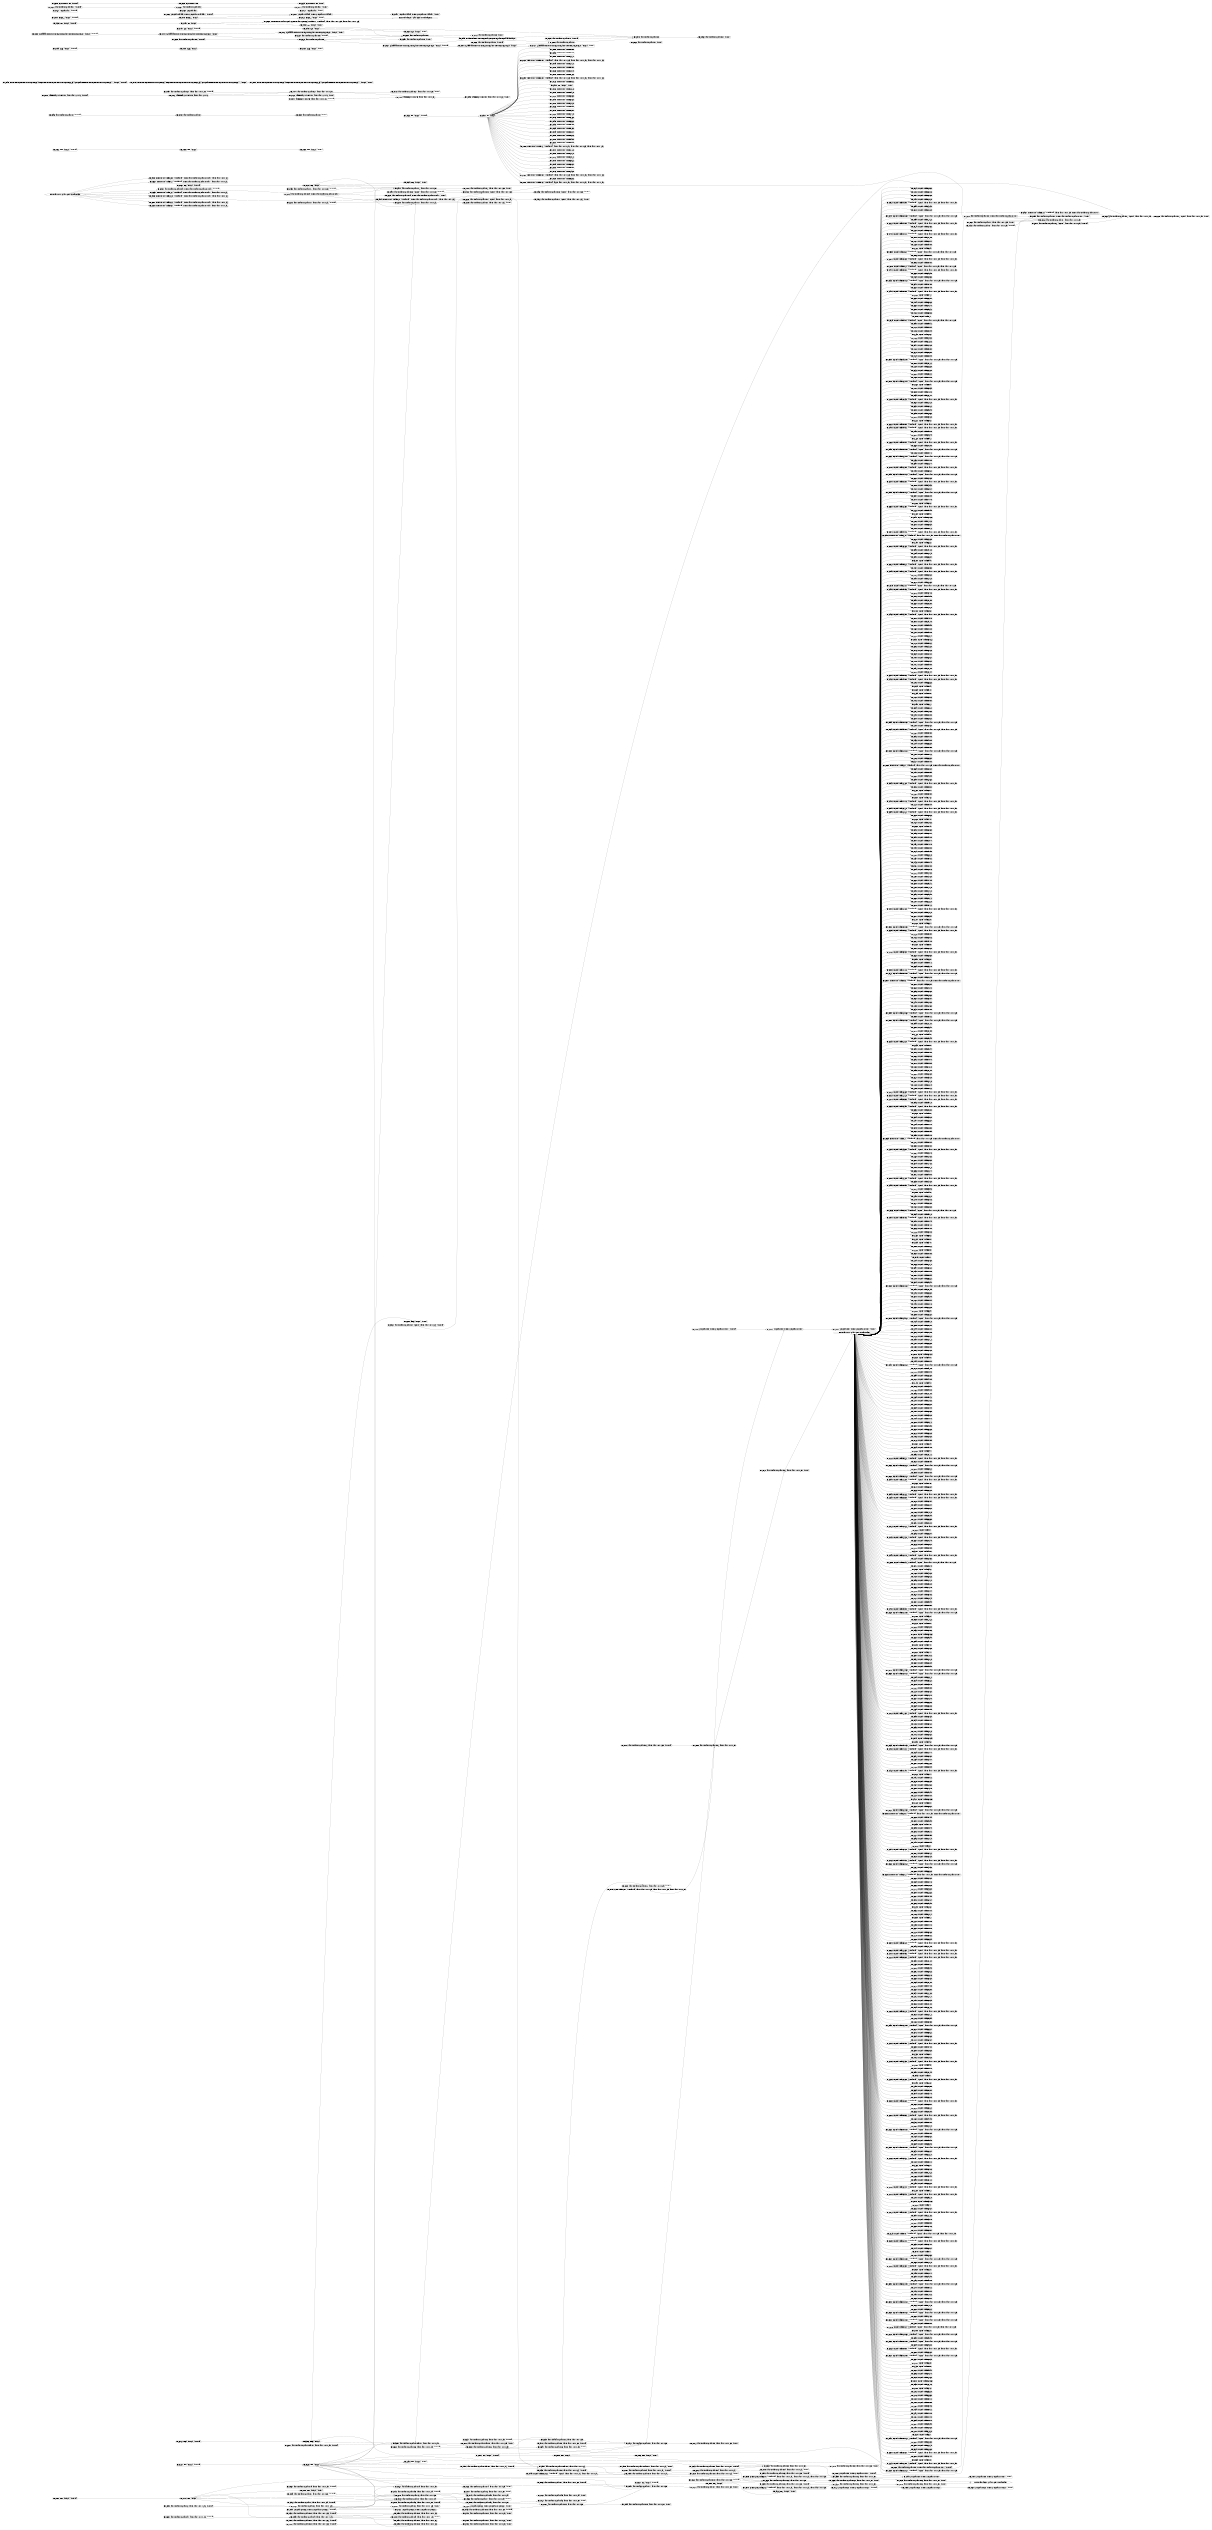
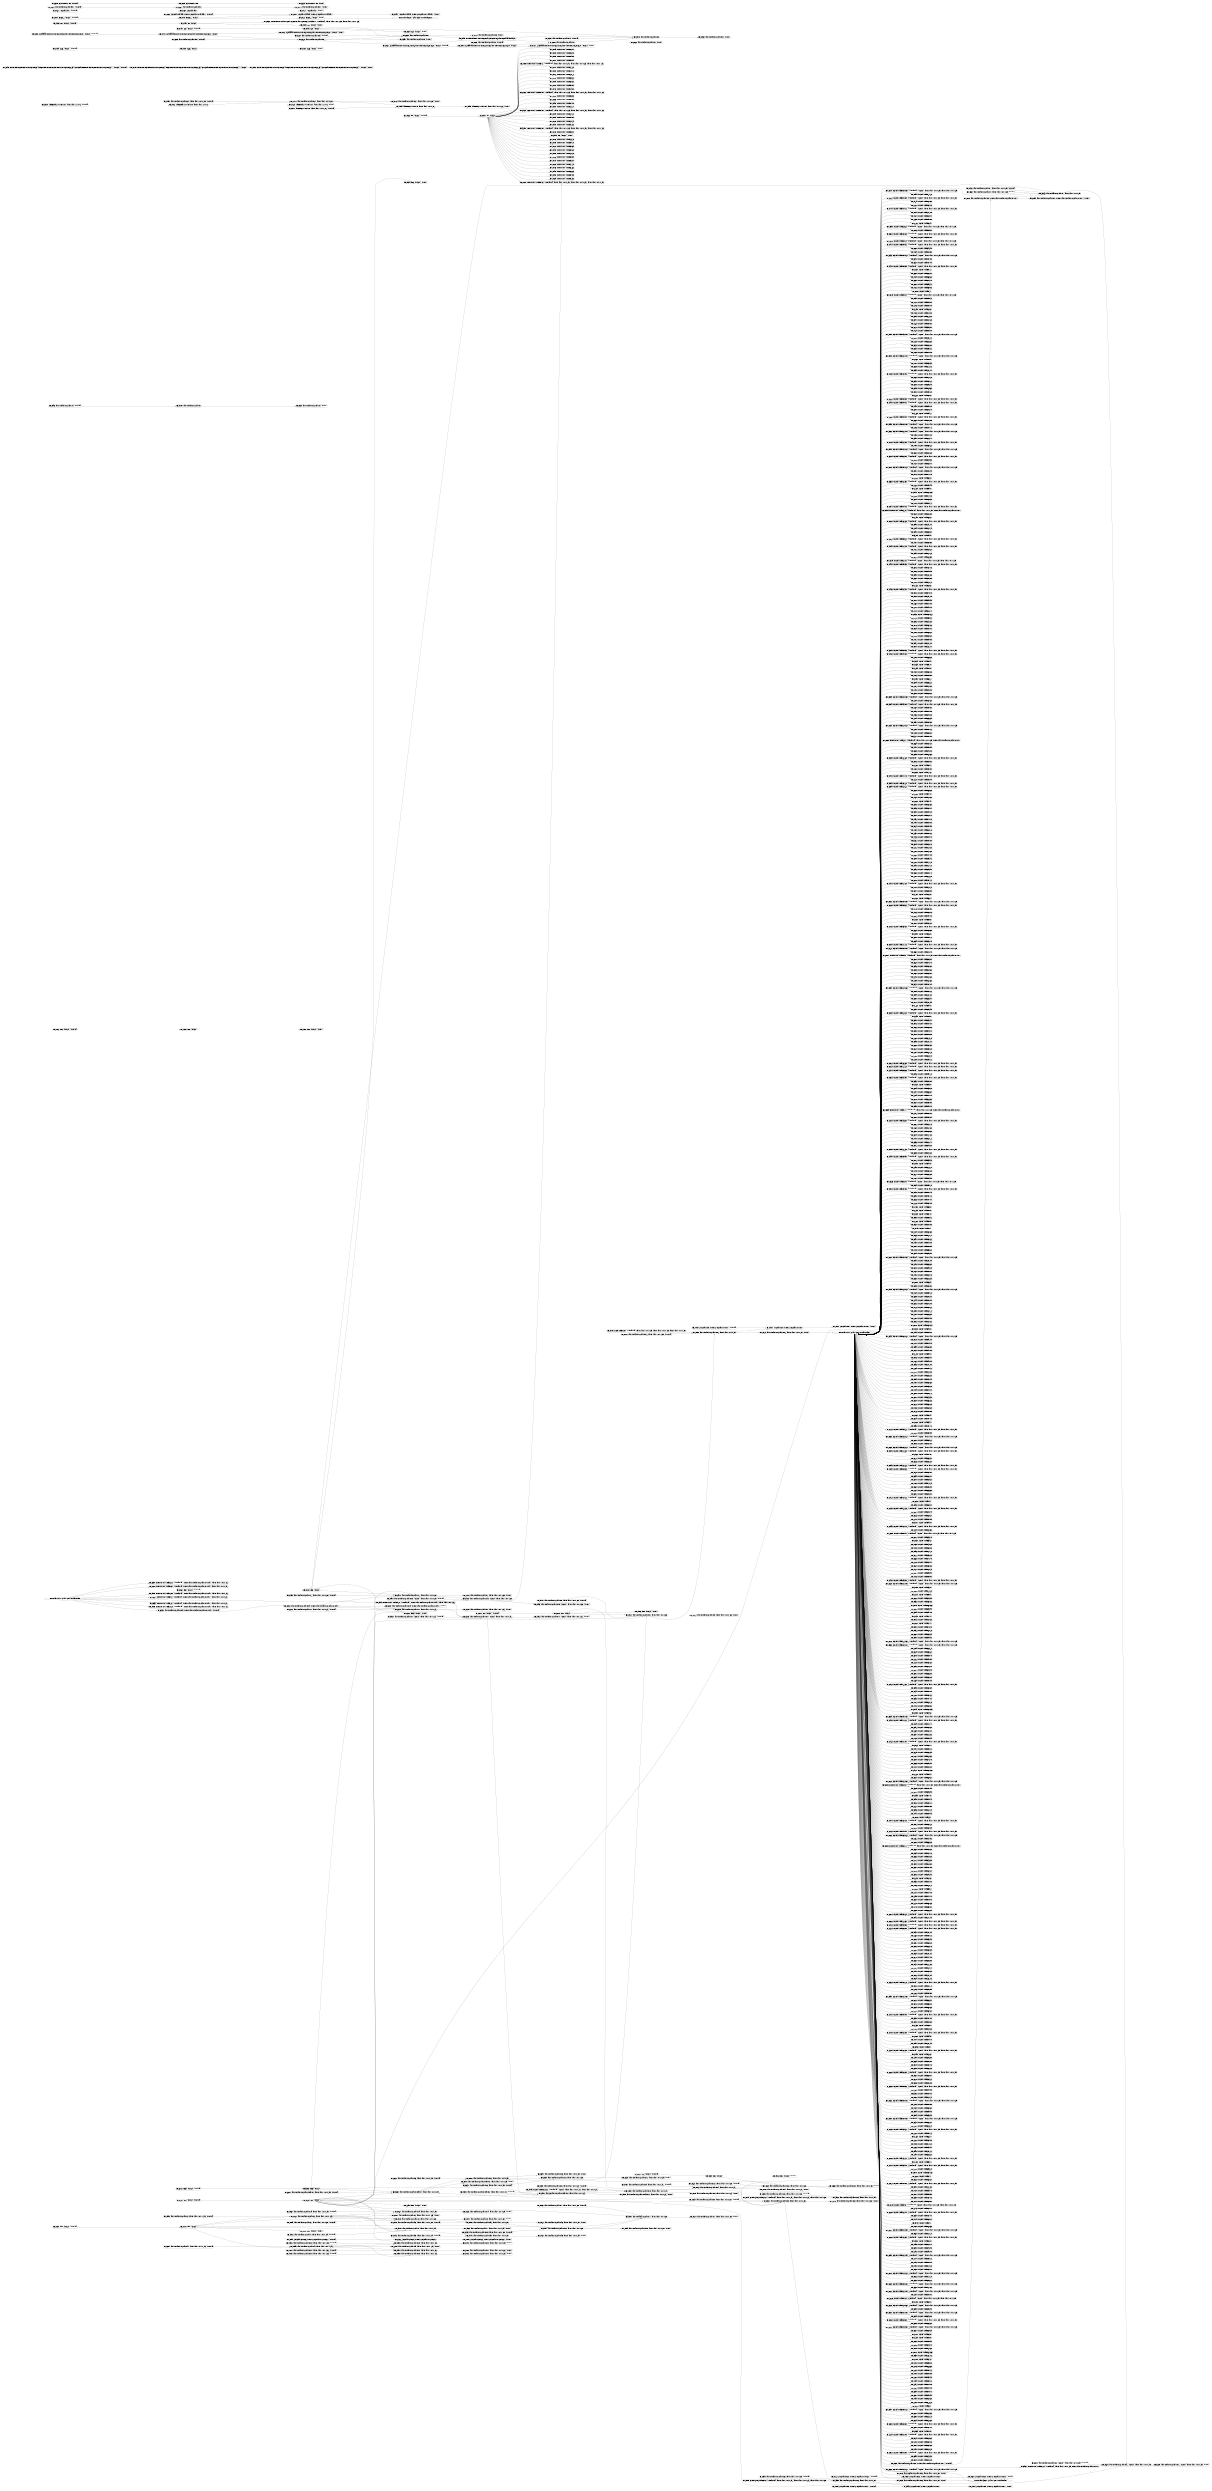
node "CE0x4c83310": removed
